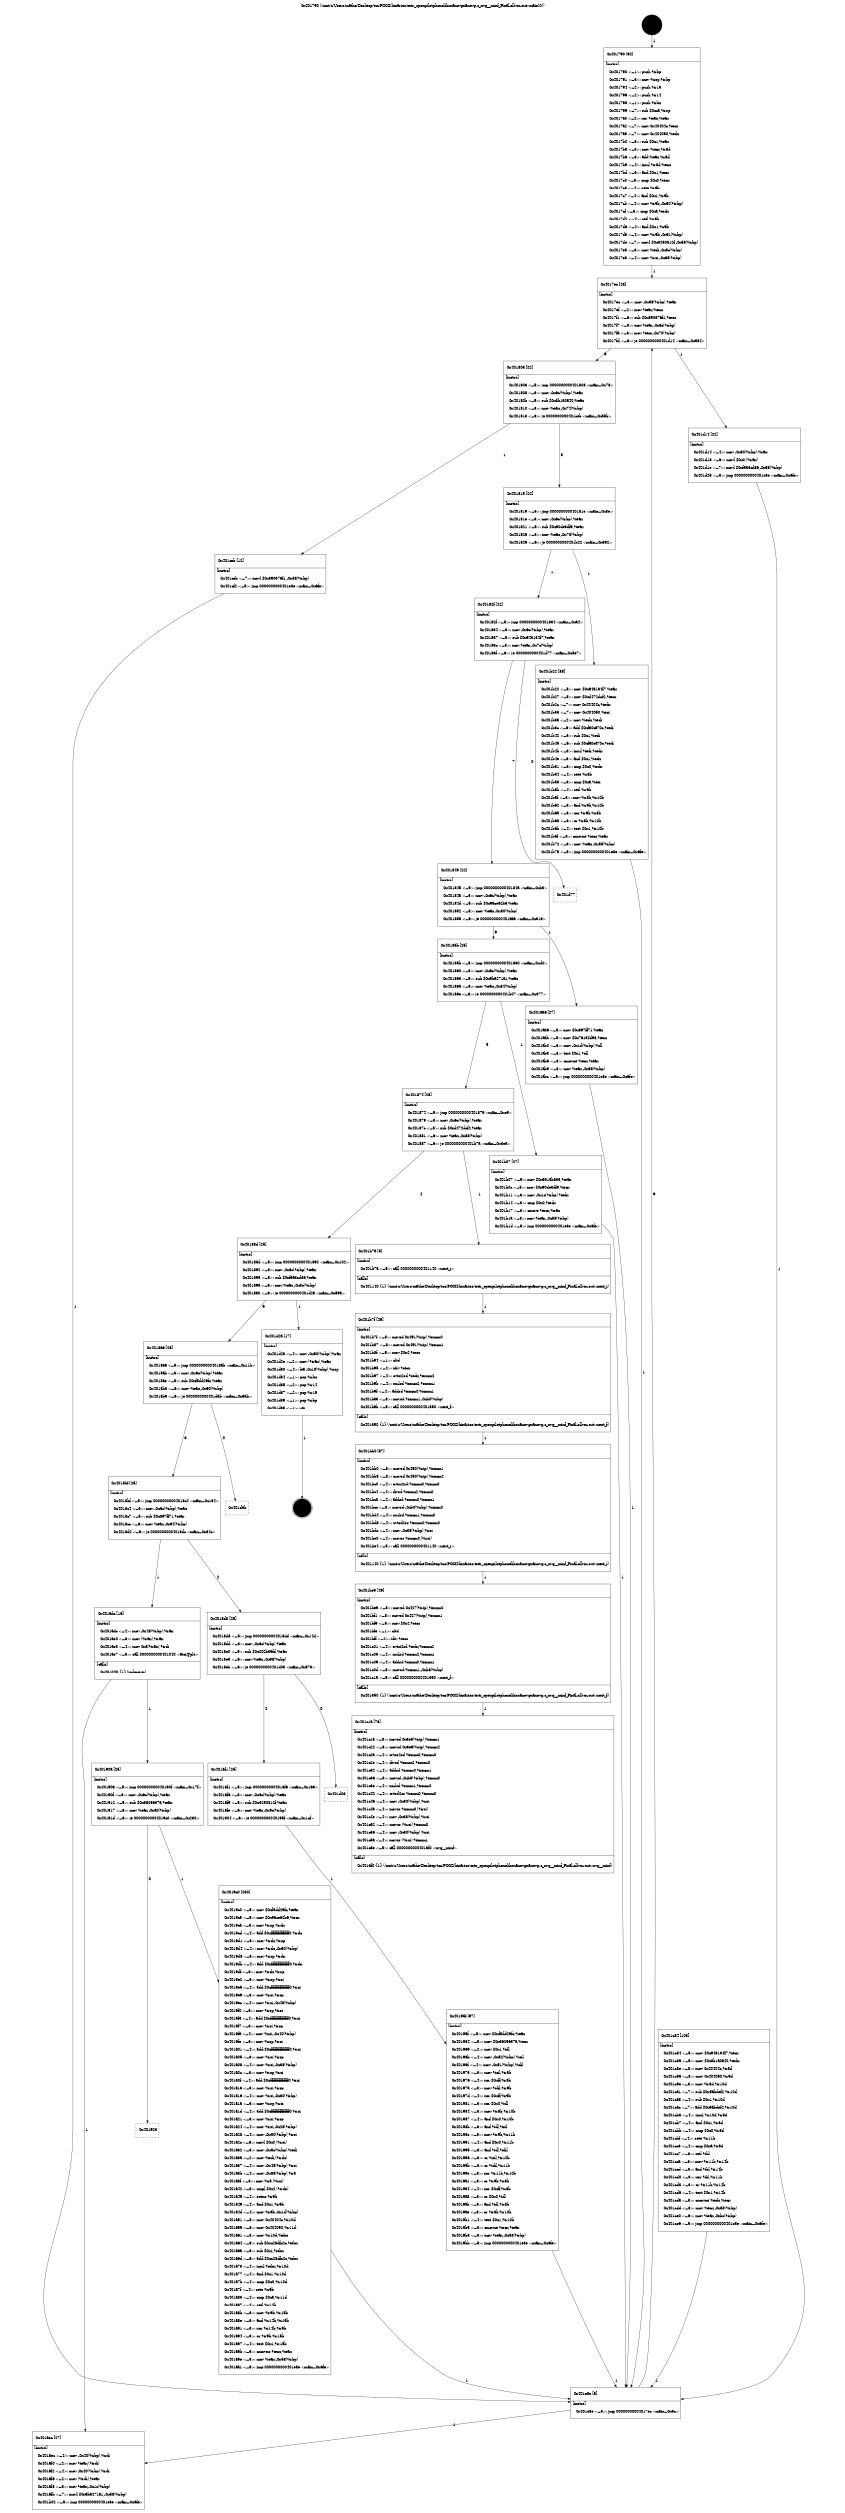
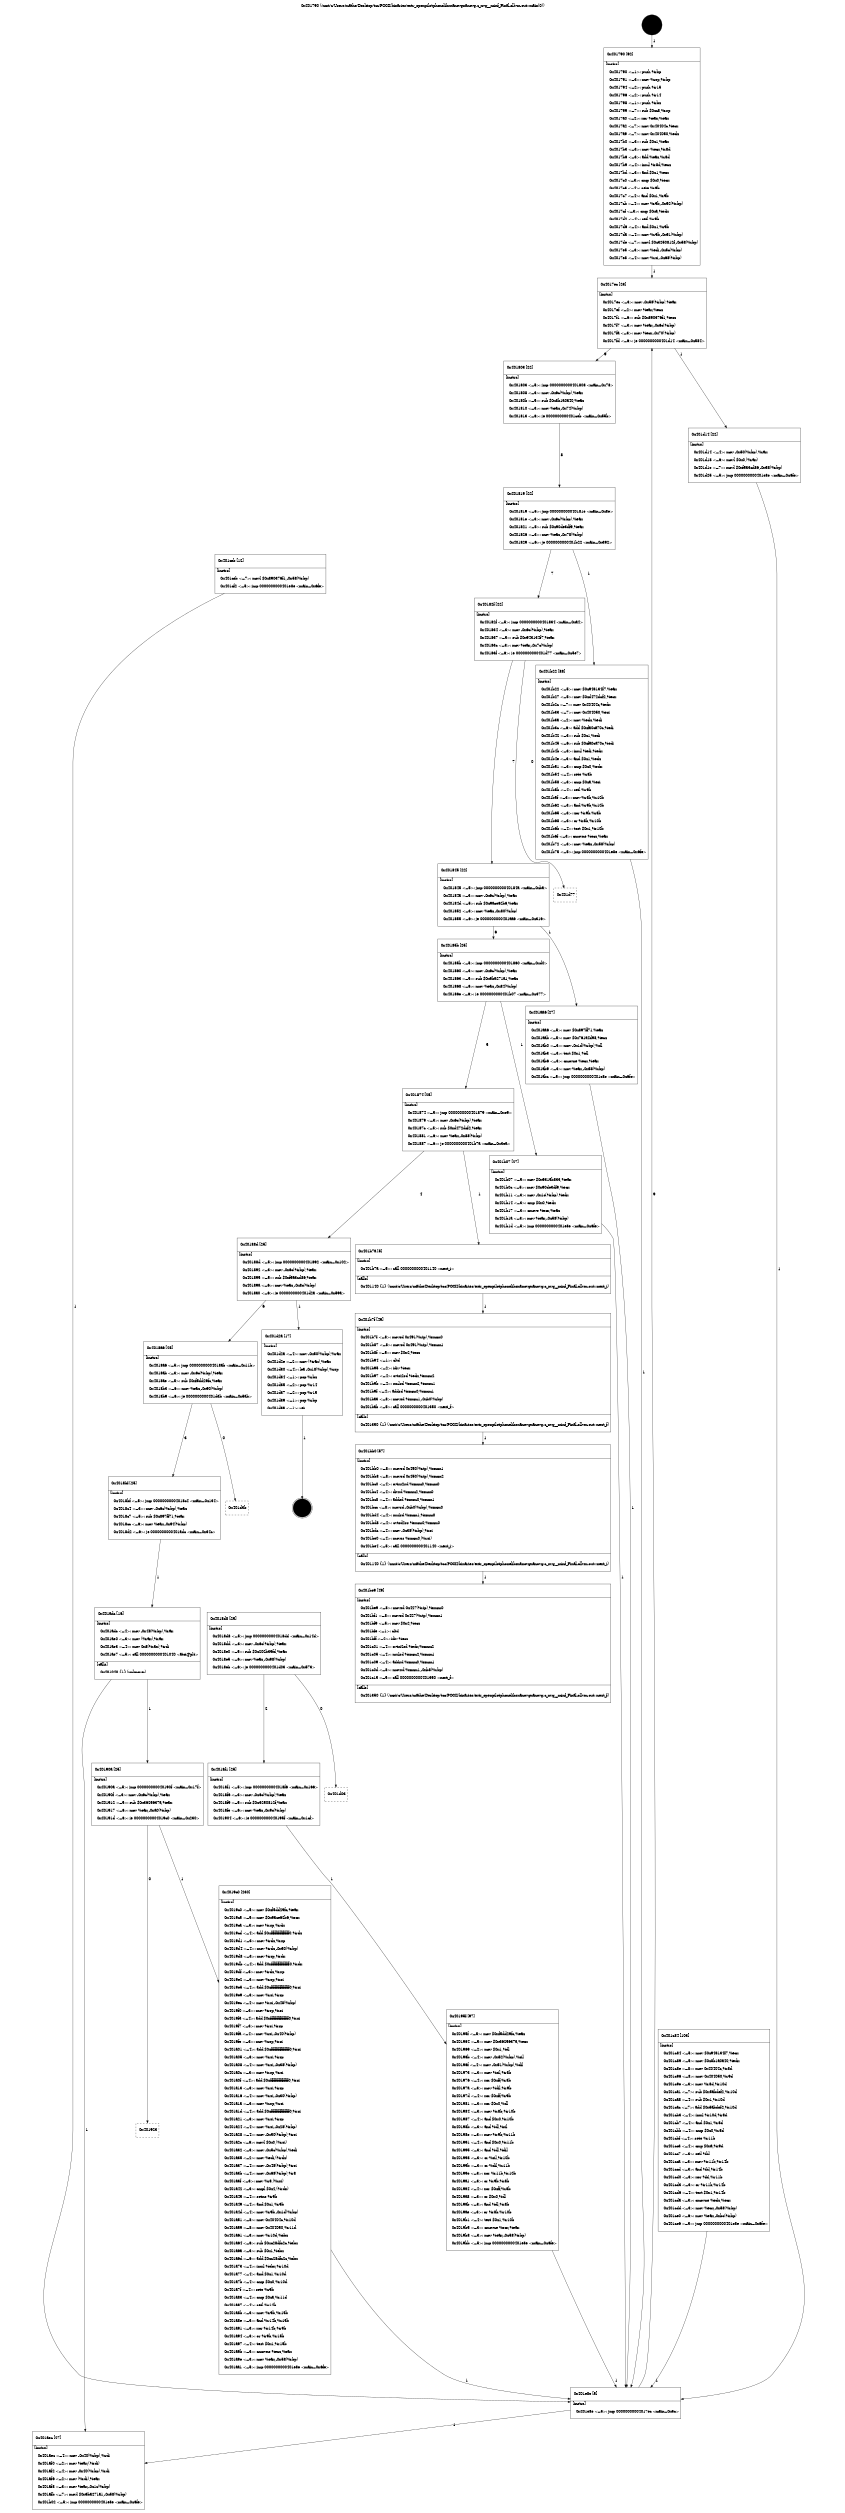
edge "0x401803 [22]" -> "0x401ceb [12]": removed, label "1"
edge "0x4018bf [25]" -> "0x4018d8 [25]": removed, label "2"
node "0x401c1a [73]": removed
